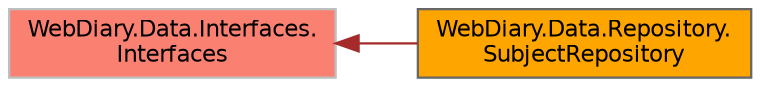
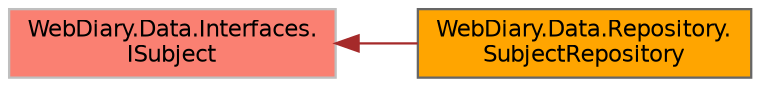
node "WebDiary.Data.Interfaces. Interfaces": label "WebDiary.Data.Interfaces. Interfaces" -> "WebDiary.Data.Interfaces. ISubject"
